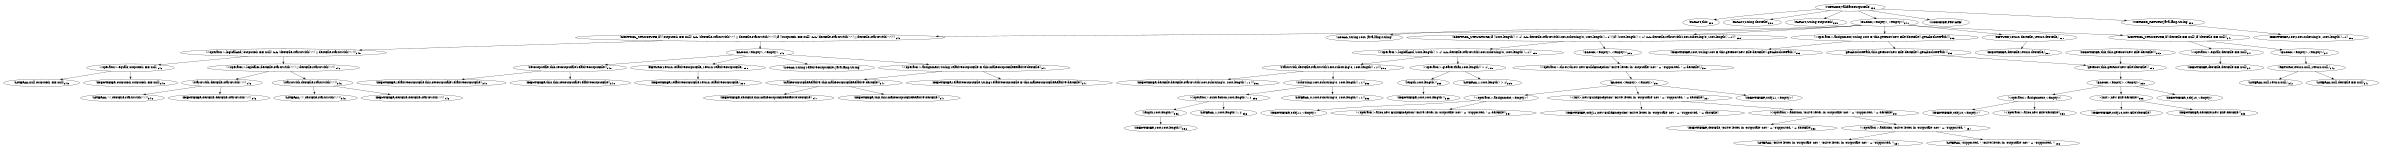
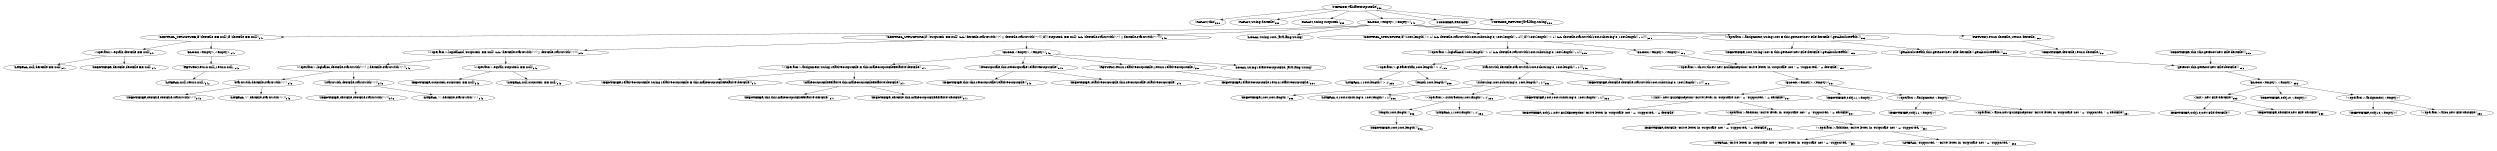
edge "(METHOD_RETURN,java.lang.String)" -> "(IDENTIFIER,root,root.substring(0, root.length() - 1))": now "(substring,root.substring(0, root.length() - 1))" -> "(IDENTIFIER,root,root.substring(0, root.length() - 1))"
edge "(RETURN,return null;,return null;)" -> "(LITERAL,null,destFile == null)": now "(<operator>.equals,destFile == null)" -> "(LITERAL,null,destFile == null)"
